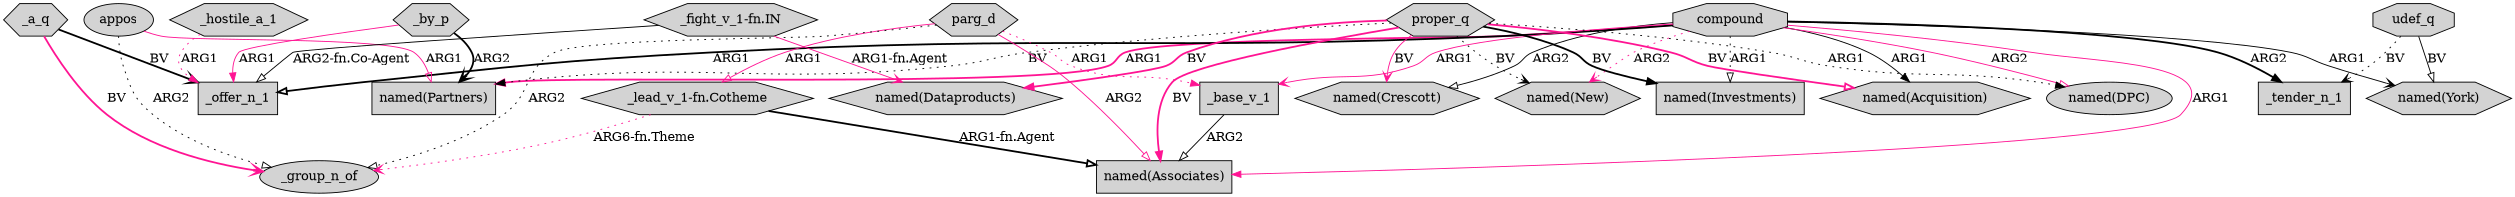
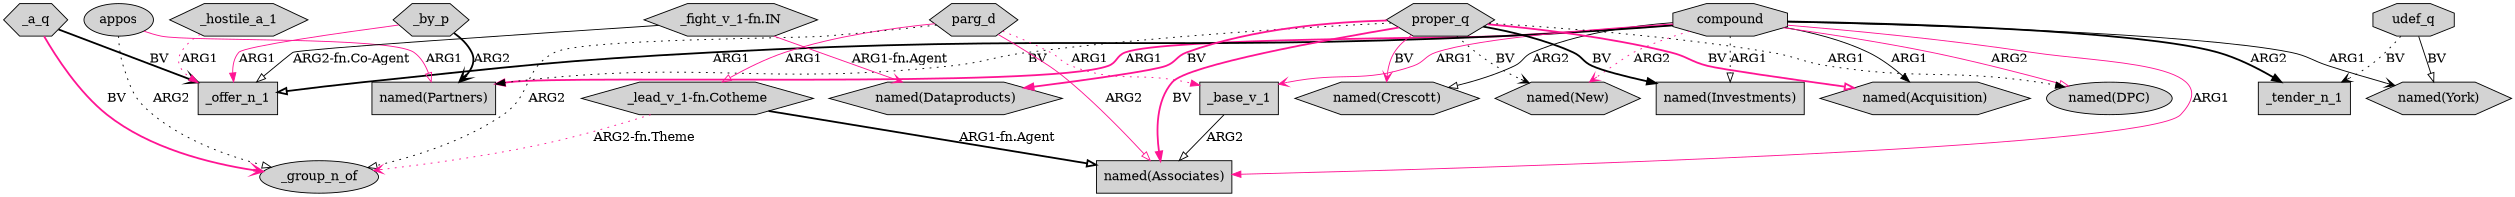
edge "_lead_v_1-fn.Cotheme" -> "_group_n_of": label "ARG6-fn.Theme" -> "ARG2-fn.Theme"
